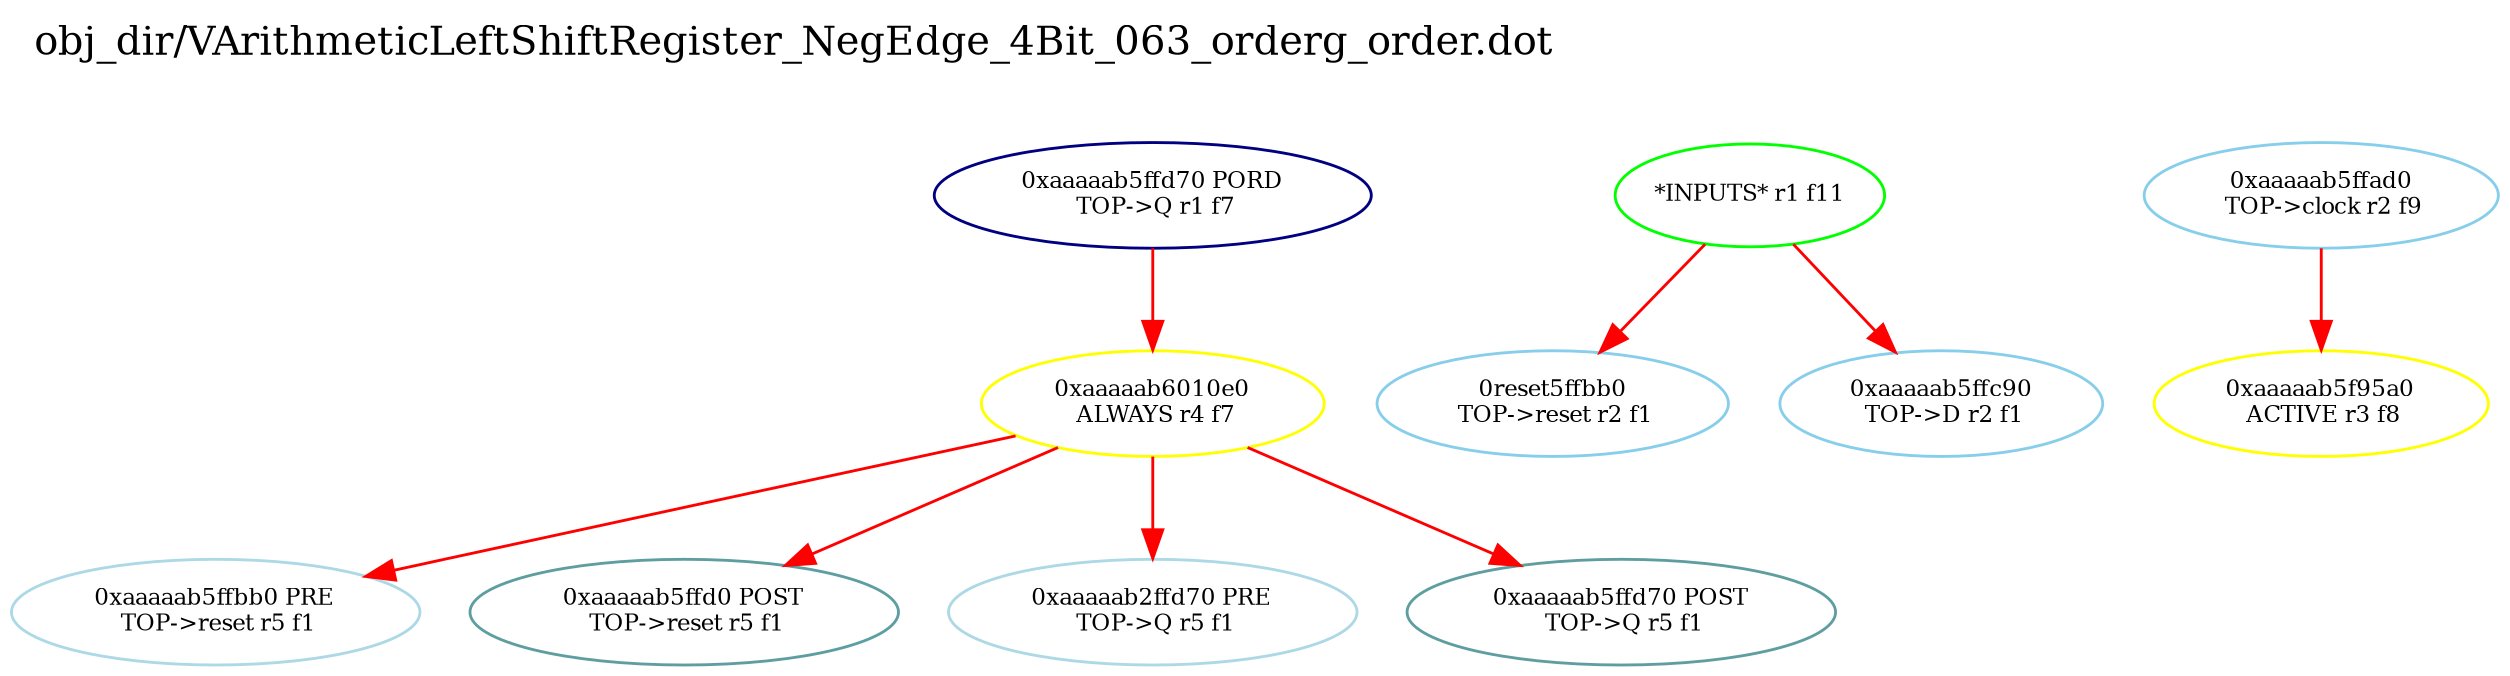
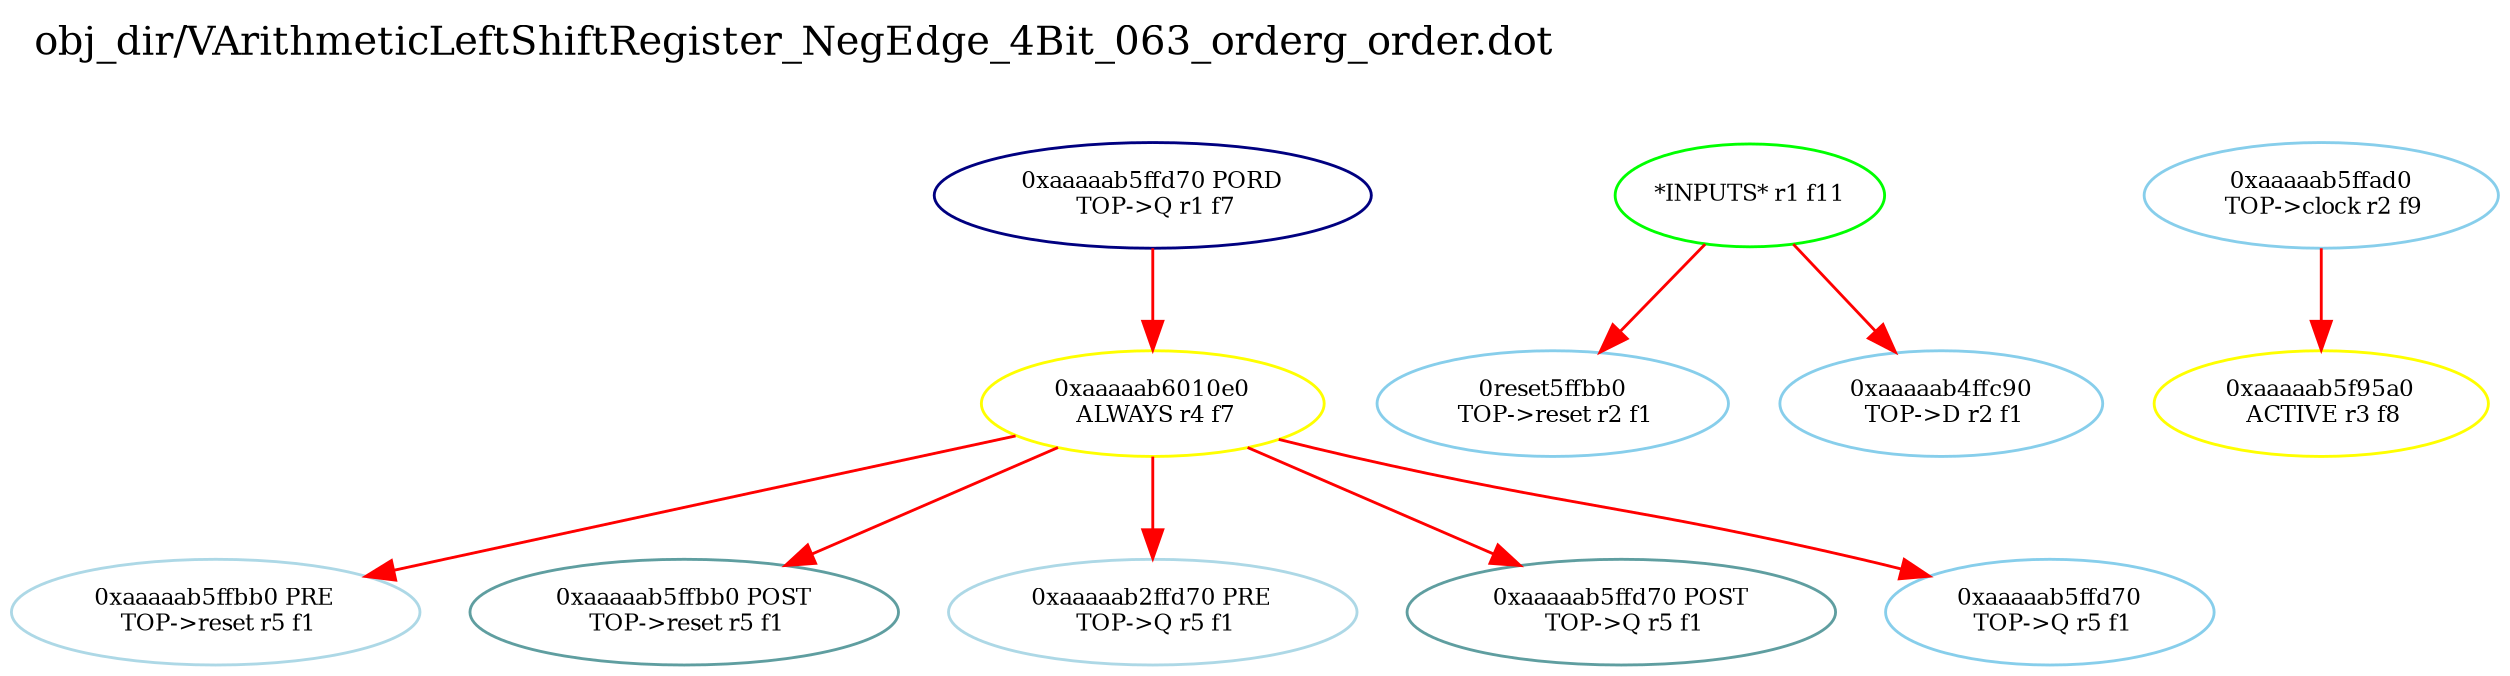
node "0xaaaaab5ffc90 TOP->D r2 f1": label "0xaaaaab5ffc90 TOP->D r2 f1" -> "0xaaaaab4ffc90 TOP->D r2 f1"
node "0xaaaaab5ffd0 POST TOP->reset r5 f1": label "0xaaaaab5ffd0 POST TOP->reset r5 f1" -> "0xaaaaab5ffbb0 POST TOP->reset r5 f1"
node "0xaaaaab5ffd70 TOP->Q r5 f1": added
